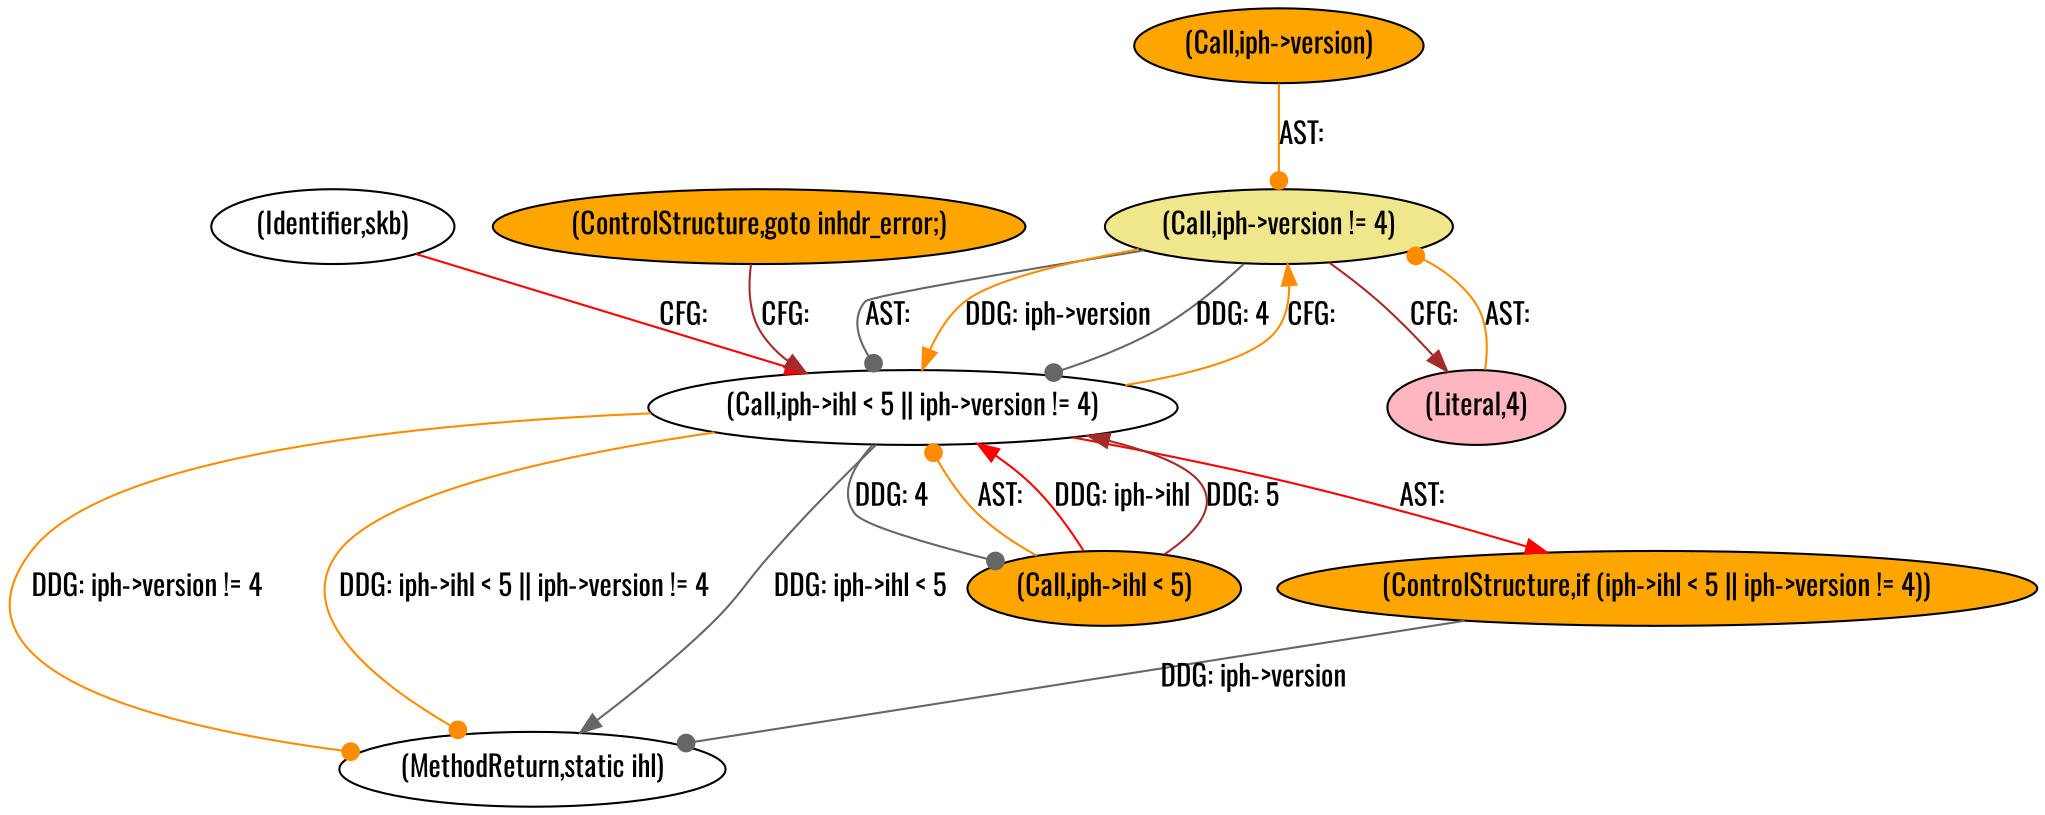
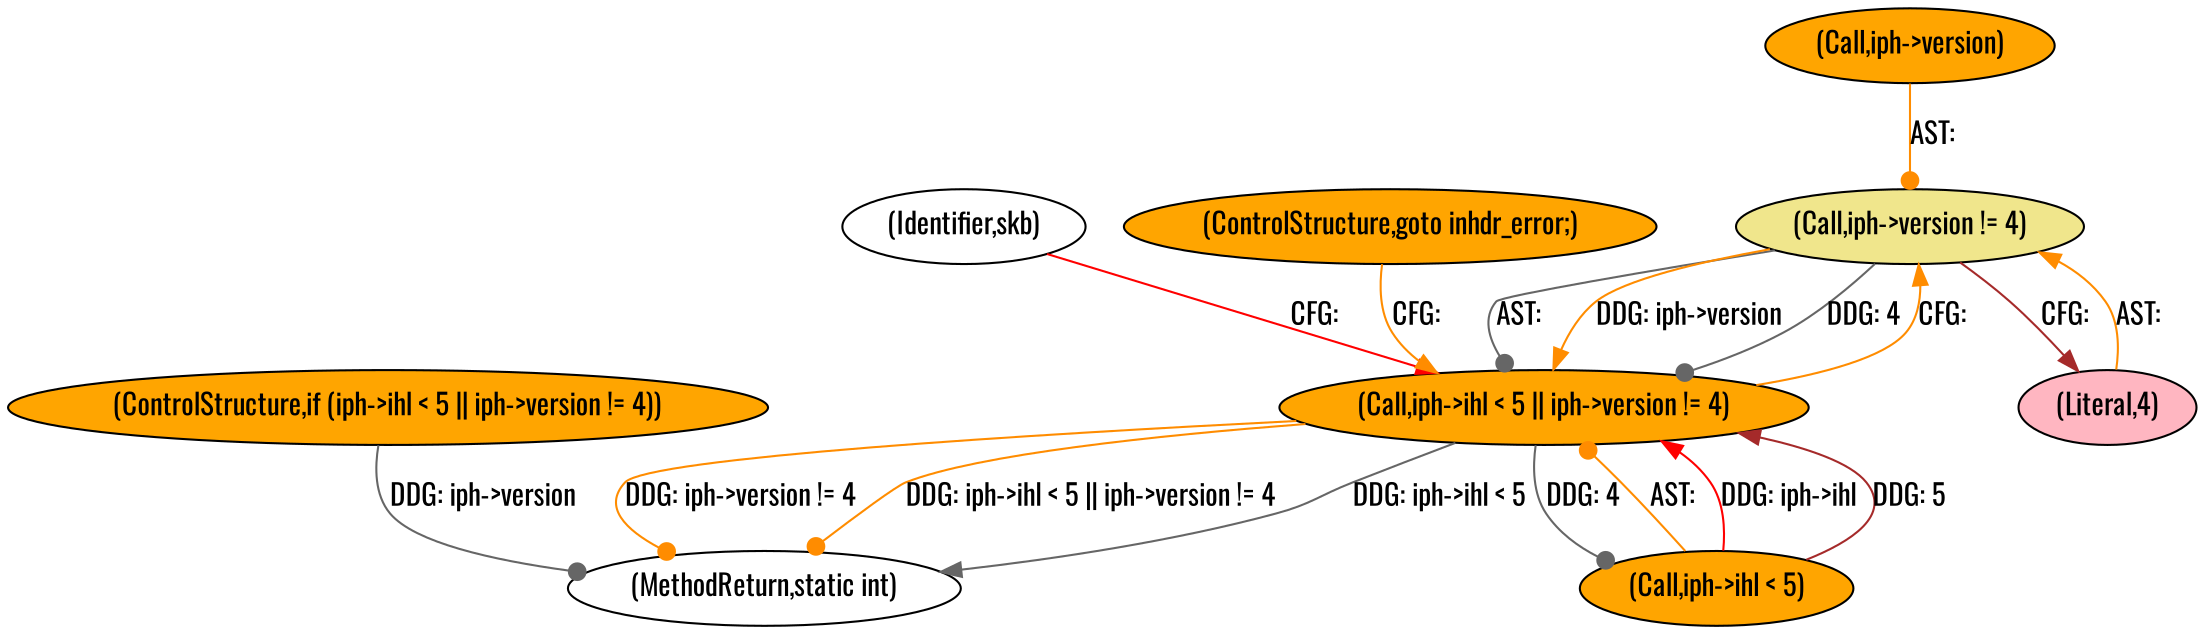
edge "(Literal,4)" -> "(Call,iph->version != 4)": arrowhead dot -> normal
edge "(ControlStructure,goto inhdr_error;)" -> "(Call,iph->ihl < 5 || iph->version != 4)": color brown -> darkorange
node "(Call,iph->ihl < 5 || iph->version != 4)": fillcolor white -> orange
edge "(Call,iph->ihl < 5 || iph->version != 4)" -> "(ControlStructure,if (iph->ihl < 5 || iph->version != 4))": removed, label "AST:"
node "(MethodReturn,static ihl)": label "(MethodReturn,static ihl)" -> "(MethodReturn,static int)"
